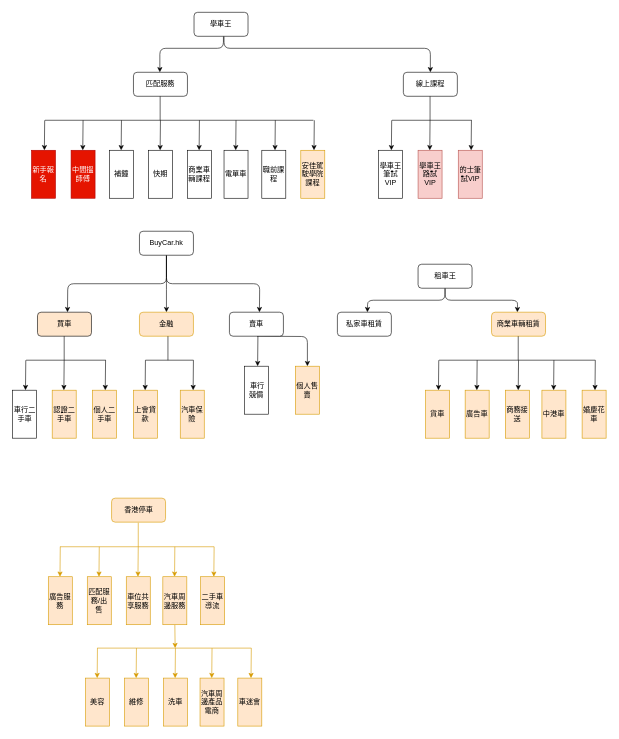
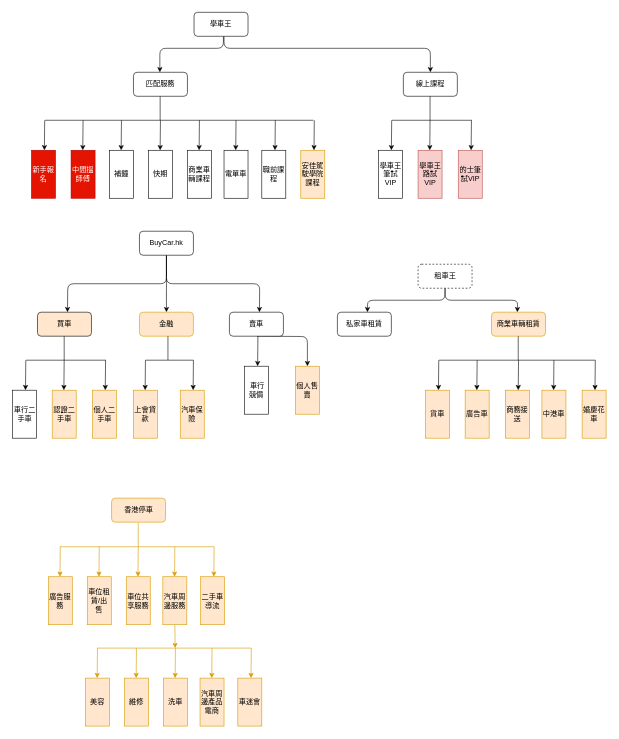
node "租車王": style solid -> dashed
node "匹配服務/出售": label "匹配服務/出售" -> "車位租賃/出售"
